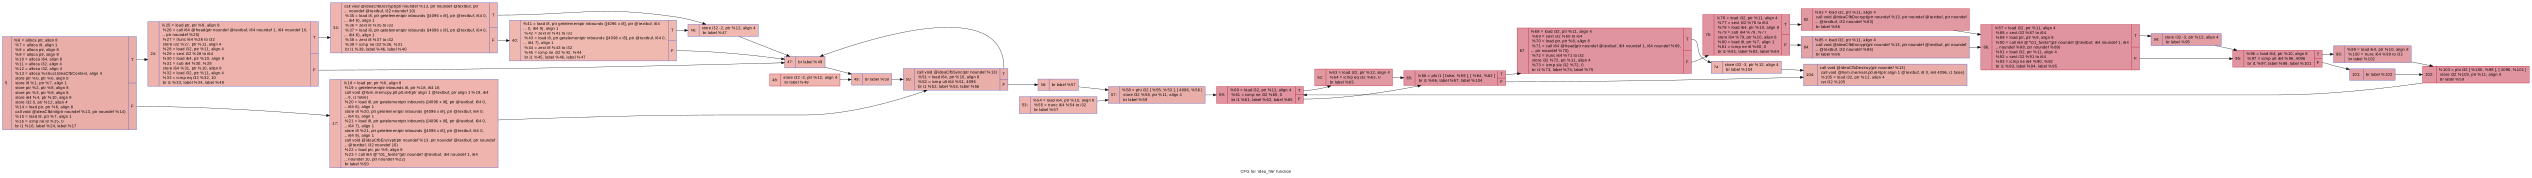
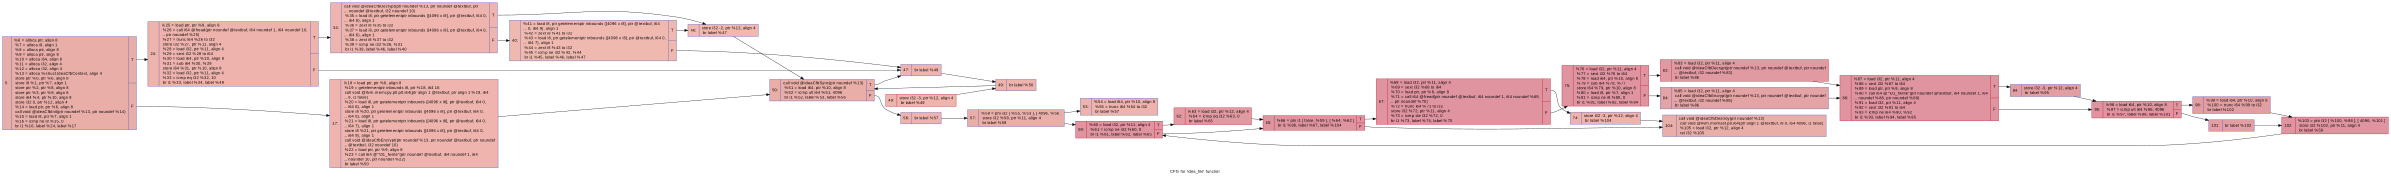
edge "46:" -> "47:": now "46:" -> "50:"
edge "53:" -> "57:": reversed
